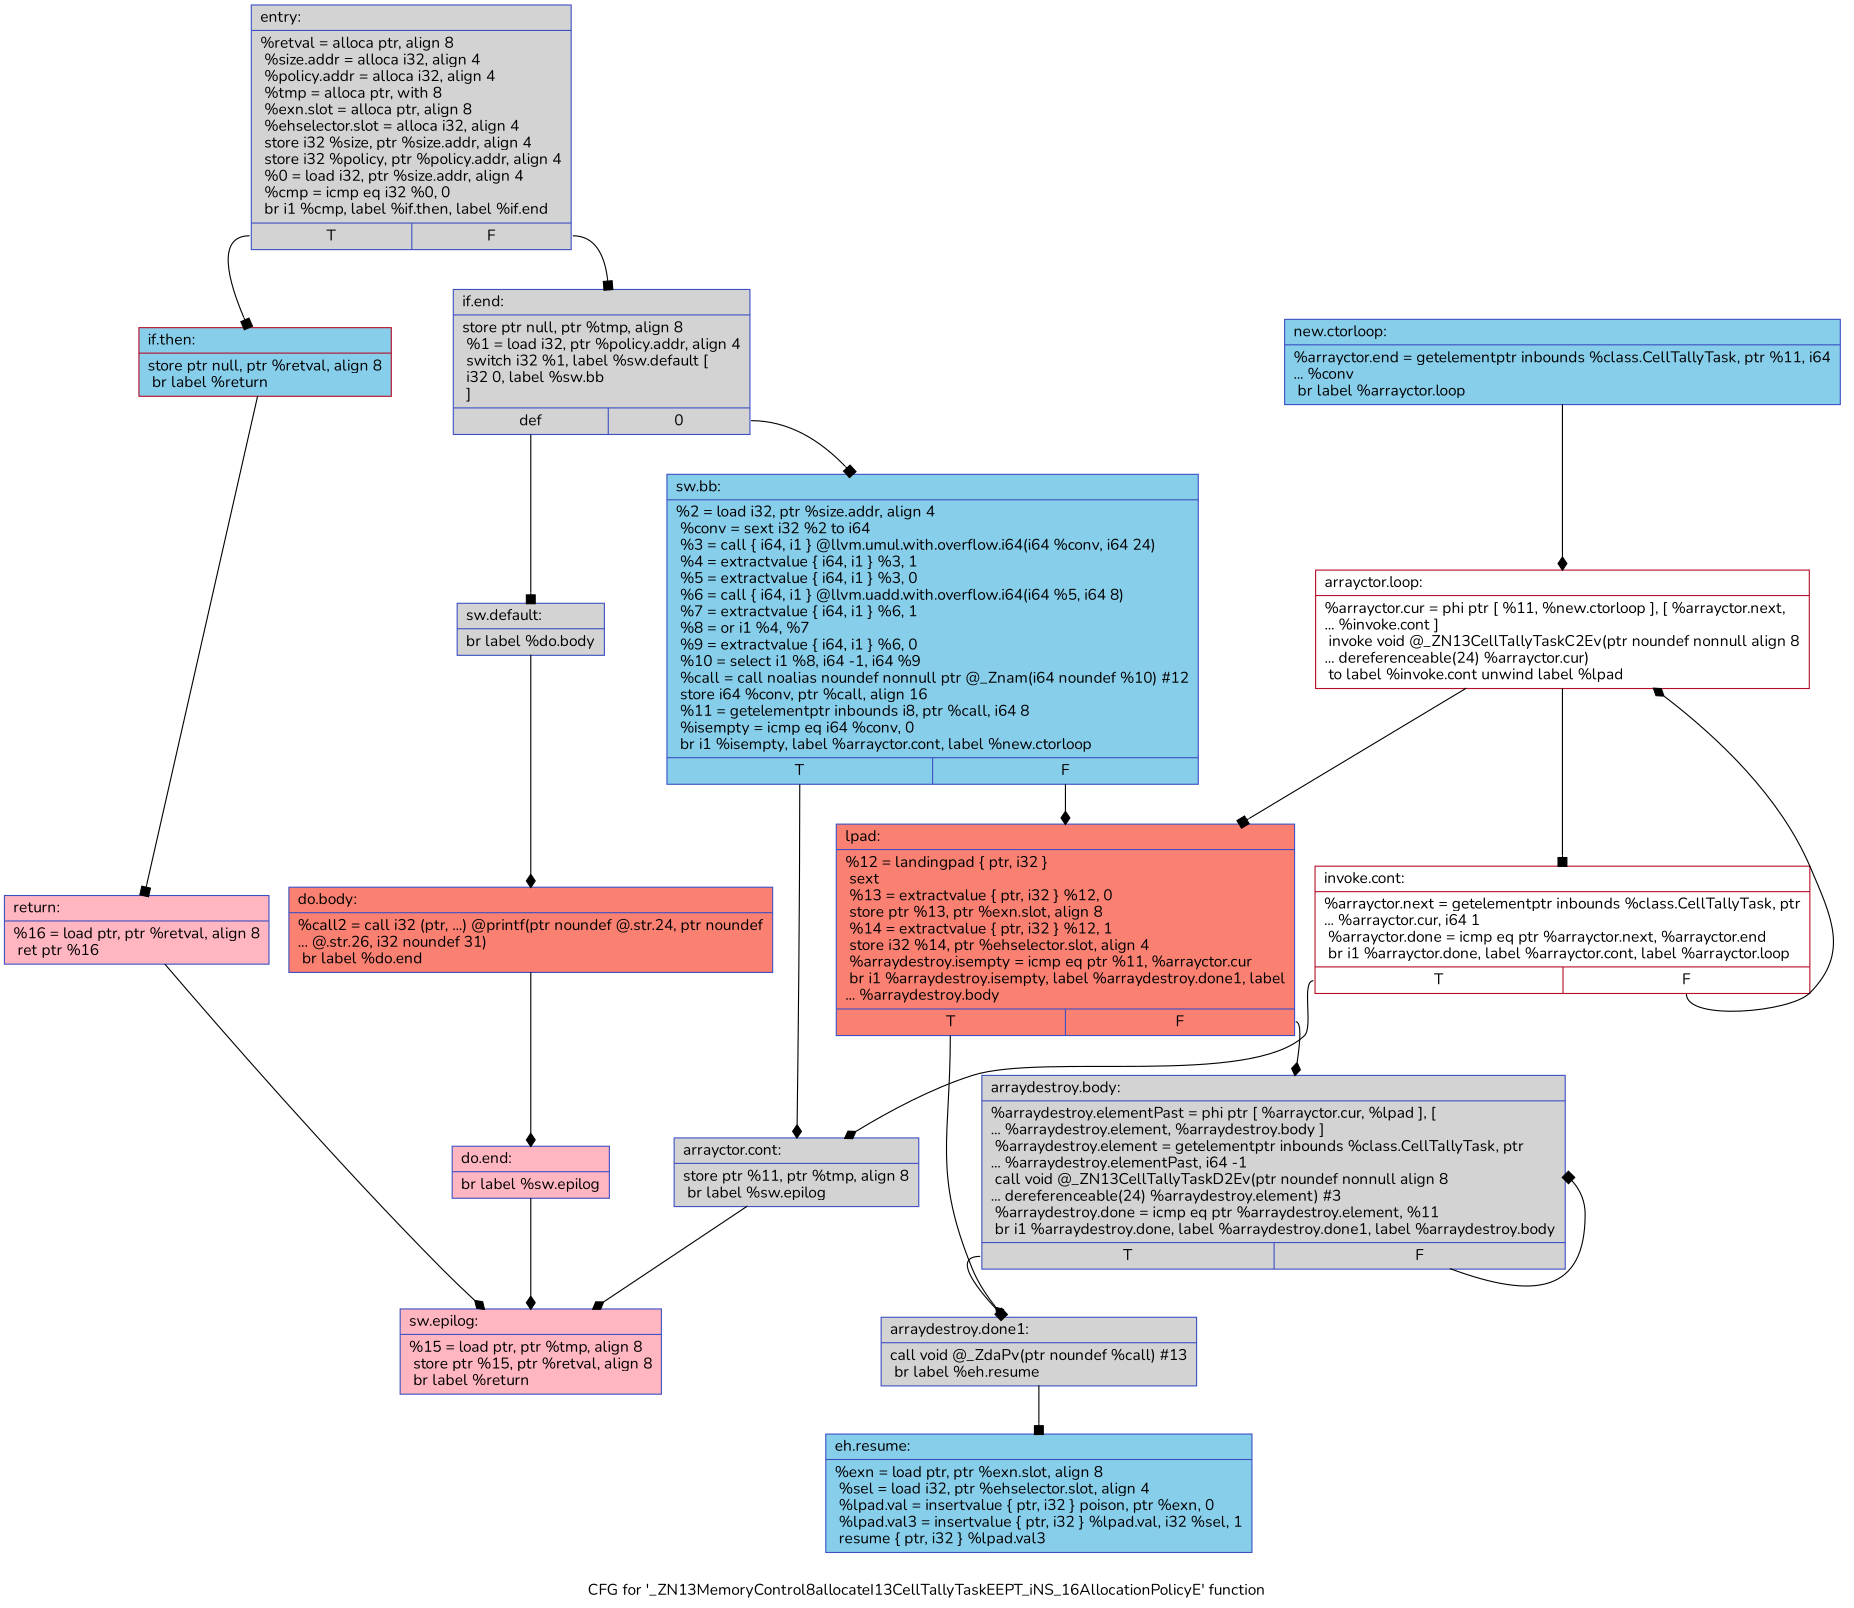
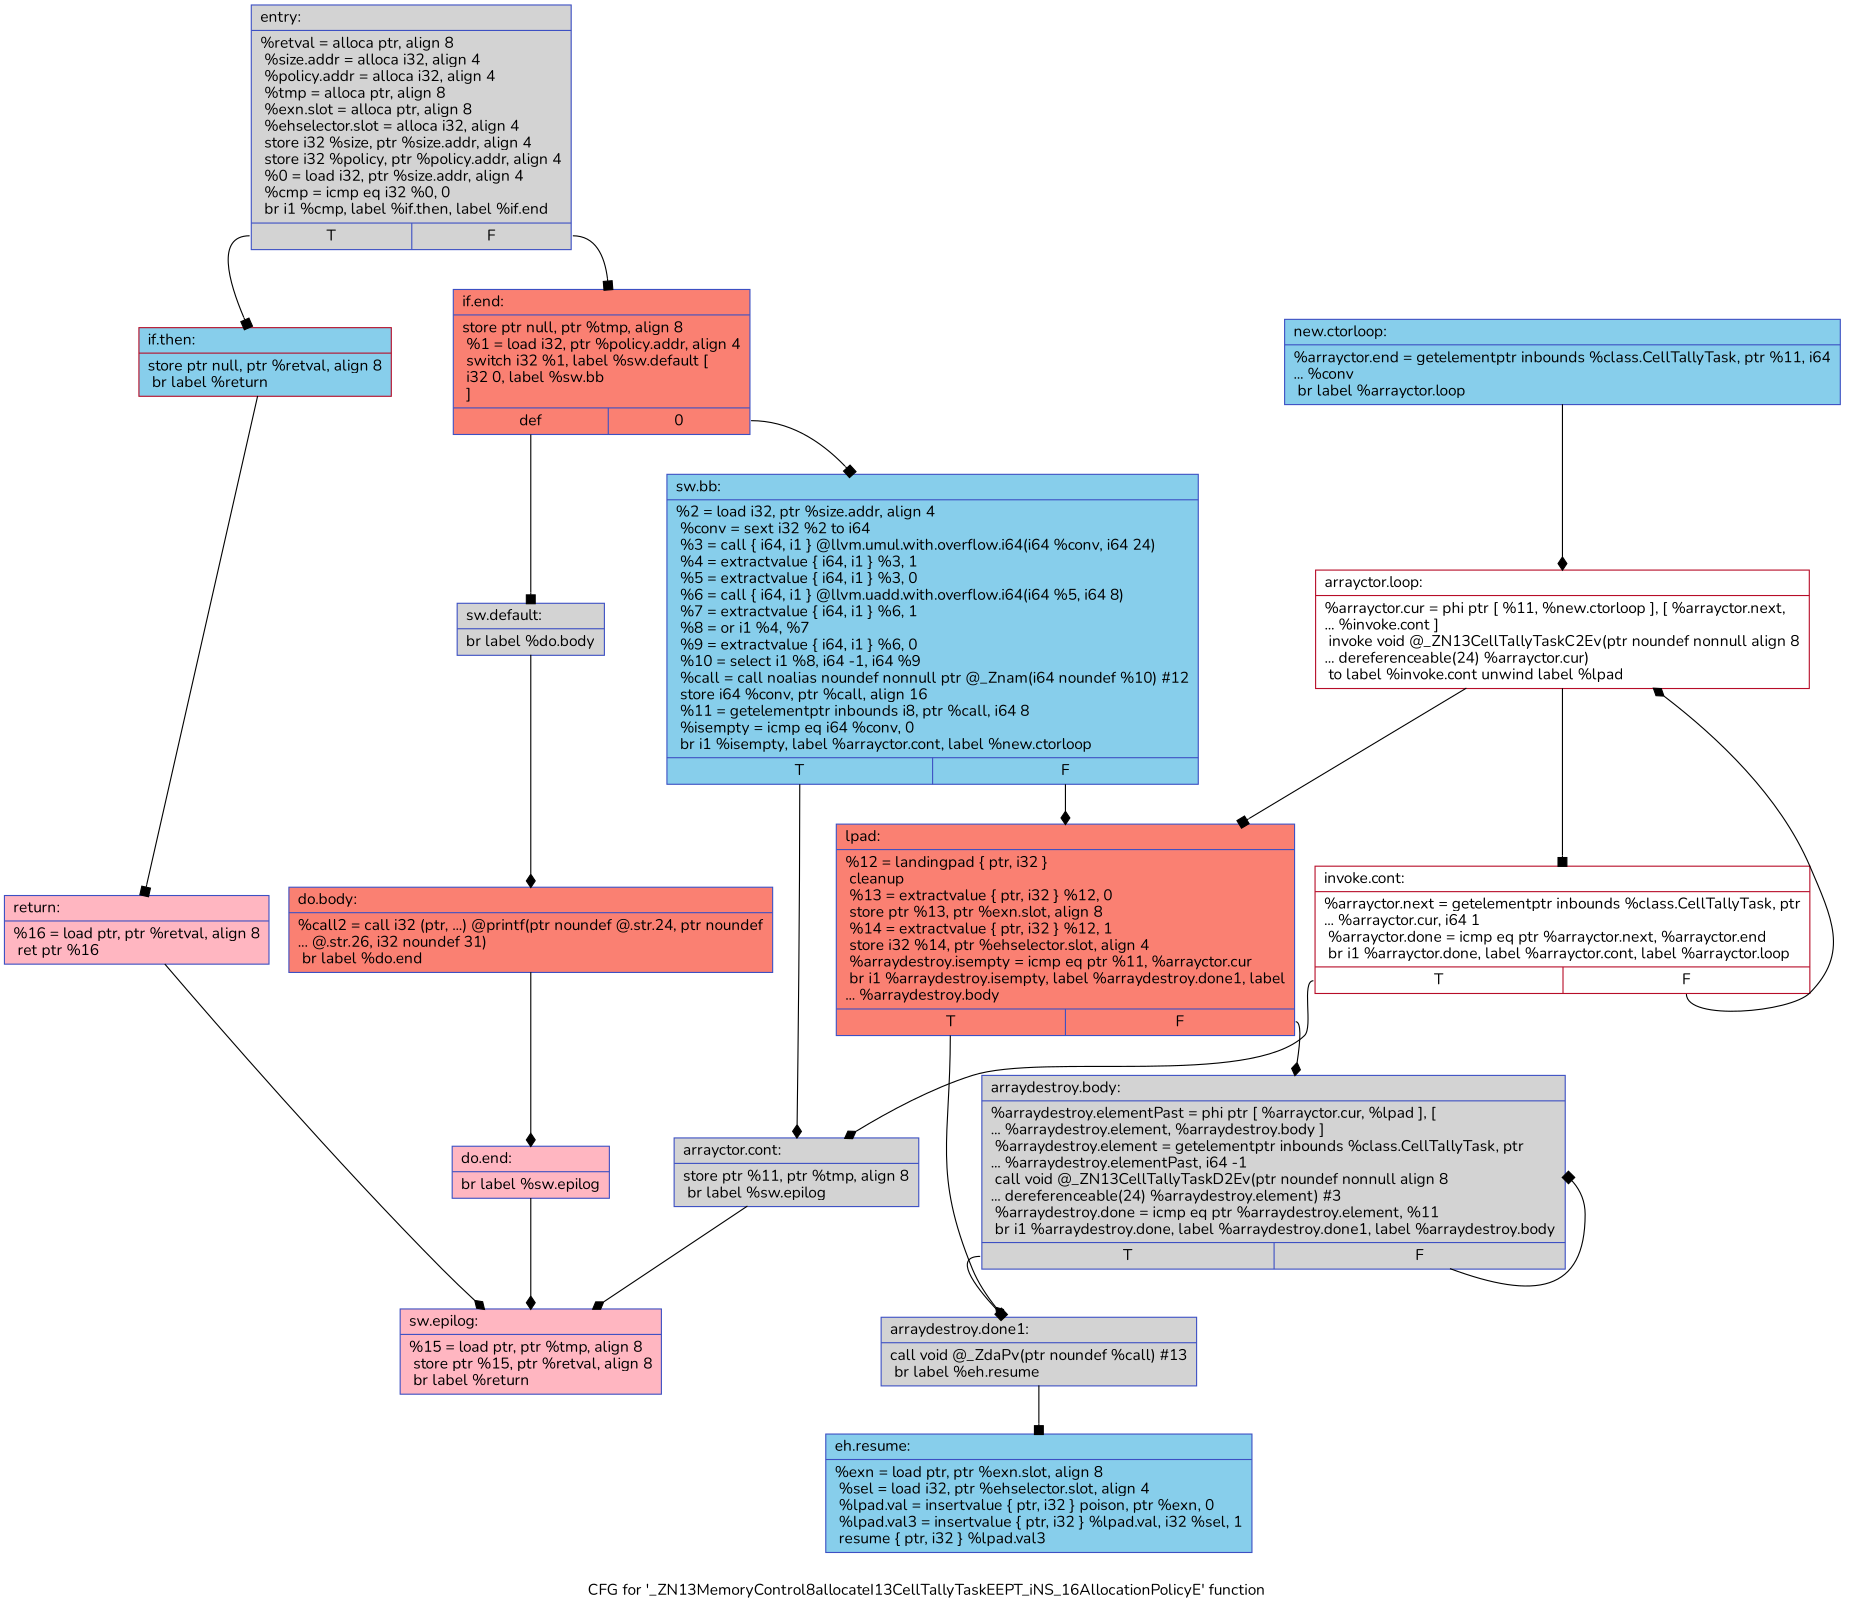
node "entry:": text "%tmp = alloca ptr, with 8" -> "%tmp = alloca ptr, align 8"
node "if.end:": fillcolor lightgrey -> salmon
node "lpad:": text "sext" -> "cleanup"
